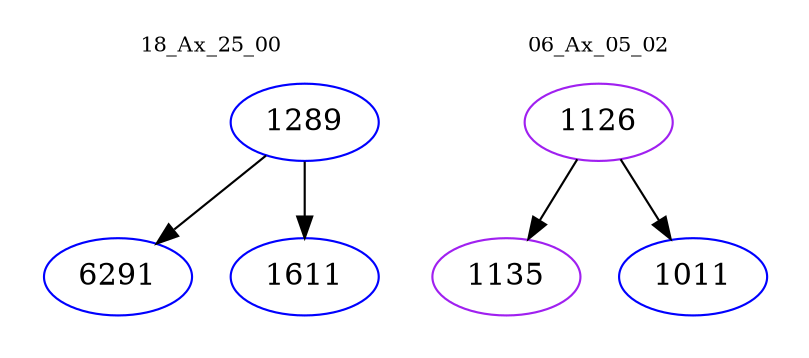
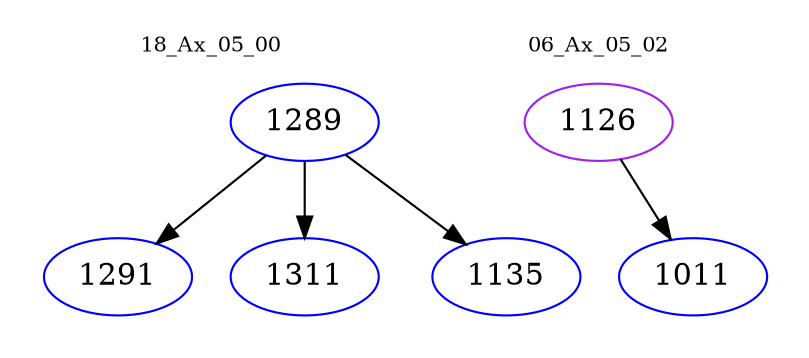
cluster "18_Ax_25_00": label "18_Ax_25_00" -> "18_Ax_05_00"
edge "1126" -> "1135": now "1289" -> "1135"
node "6291": label "6291" -> "1291"
node "1611": label "1611" -> "1311"
node "1135": color purple -> blue
